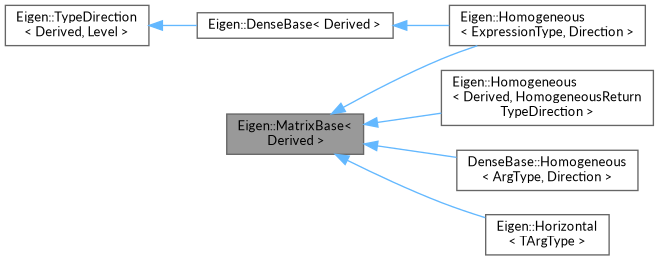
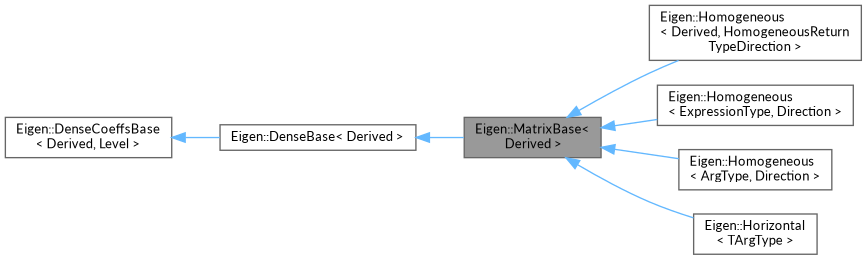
node "Eigen::TypeDirection < Derived, Level >": label "Eigen::TypeDirection < Derived, Level >" -> "Eigen::DenseCoeffsBase < Derived, Level >"
edge "Eigen::Homogeneous < ExpressionType, Direction >" -> "Eigen::DenseBase< Derived >": now "Eigen::MatrixBase< Derived >" -> "Eigen::DenseBase< Derived >"
node "DenseBase::Homogeneous < ArgType, Direction >": label "DenseBase::Homogeneous < ArgType, Direction >" -> "Eigen::Homogeneous < ArgType, Direction >"
